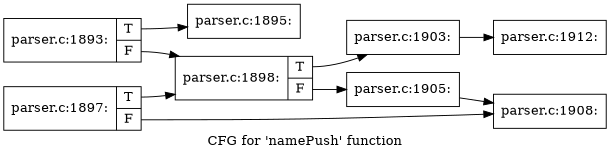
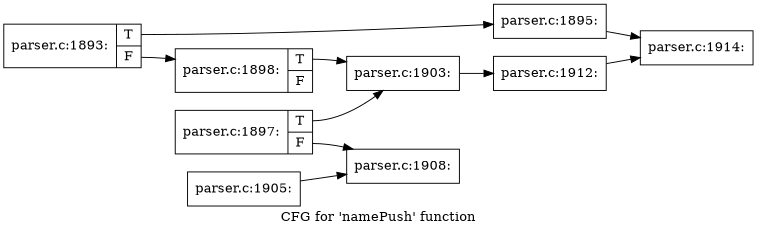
node "parser.c:1914:": added
edge "parser.c:1898:" -> "parser.c:1905:": removed
edge "parser.c:1897:" -> "parser.c:1898:": now "parser.c:1897:" -> "parser.c:1903:"
